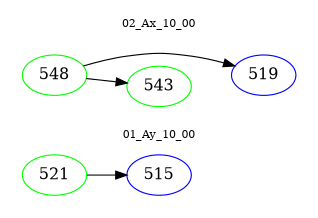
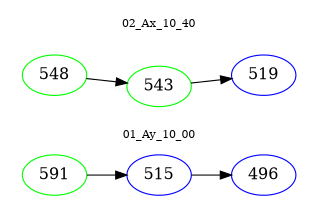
cluster "02_Ax_10_00": label "02_Ax_10_00" -> "02_Ax_10_40"
edge "548" -> "519": now "543" -> "519"
node "521": label "521" -> "591"
node "496": added
